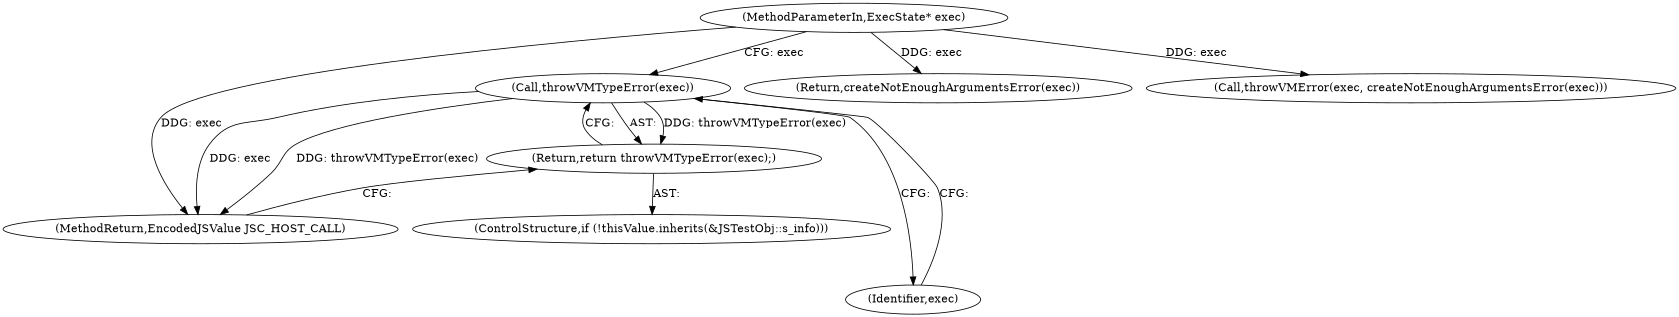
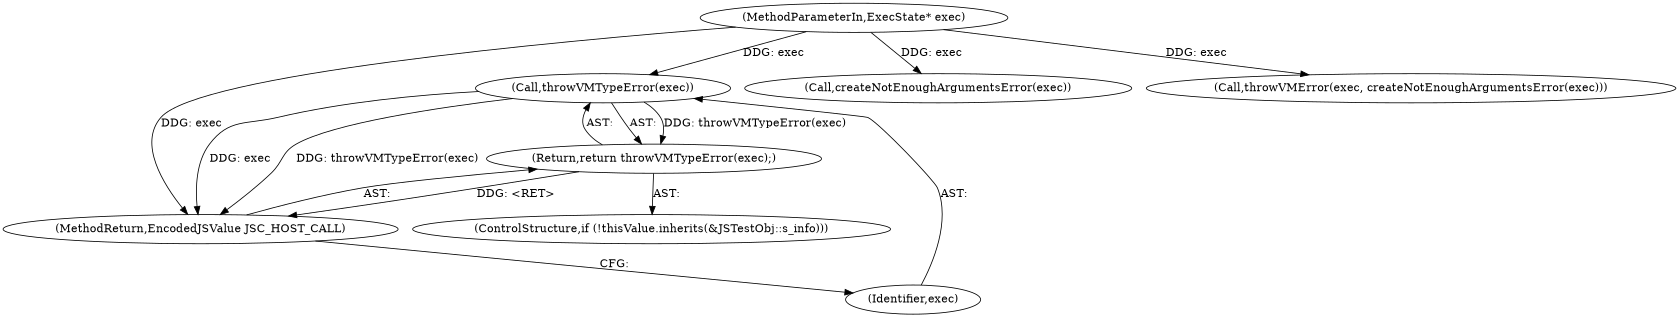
edge "(MethodParameterIn,ExecState* exec)" -> "(Call,throwVMTypeError(exec))": label "CFG: exec" -> "DDG: exec"
node "(Return,createNotEnoughArgumentsError(exec))": label "(Return,createNotEnoughArgumentsError(exec))" -> "(Call,createNotEnoughArgumentsError(exec))"
edge "(Return,return throwVMTypeError(exec);)" -> "(Call,throwVMTypeError(exec))": label "CFG: " -> "AST: "
edge "(Call,throwVMTypeError(exec))" -> "(Identifier,exec)": now "(MethodReturn,EncodedJSValue JSC_HOST_CALL)" -> "(Identifier,exec)"
edge "(MethodReturn,EncodedJSValue JSC_HOST_CALL)" -> "(Return,return throwVMTypeError(exec);)": label "CFG: " -> "AST: "
edge "(Return,return throwVMTypeError(exec);)" -> "(MethodReturn,EncodedJSValue JSC_HOST_CALL)": added, label "DDG: <RET>"
edge "(Identifier,exec)" -> "(Call,throwVMTypeError(exec))": label "CFG: " -> "AST: "
